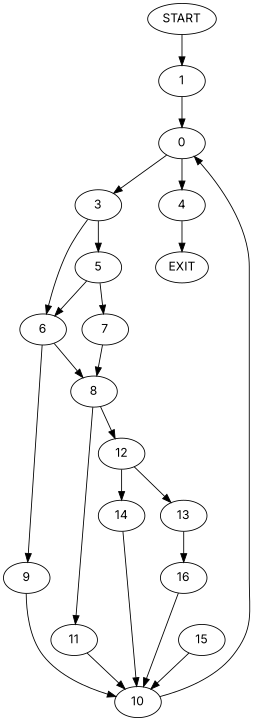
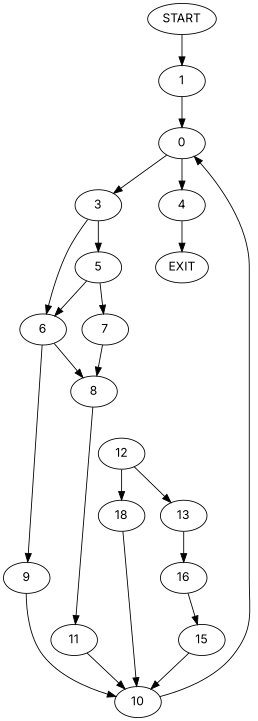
edge "8" -> "12": removed
node "14": label "14" -> "18"
edge "16" -> "10": now "16" -> "15"
